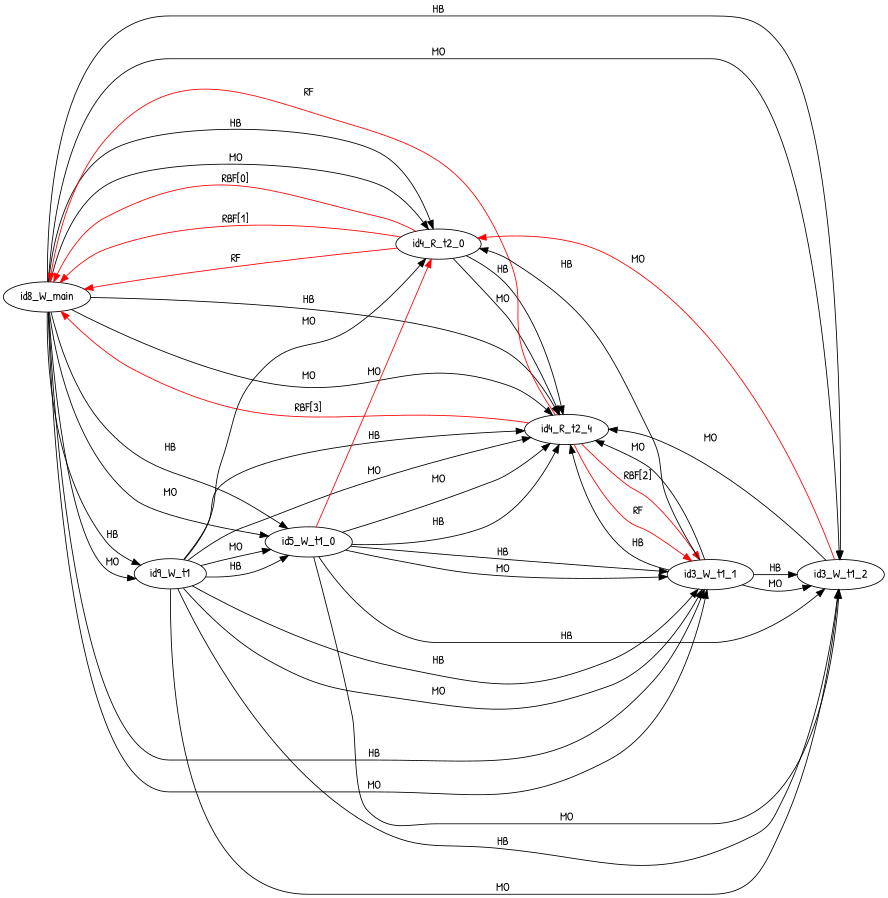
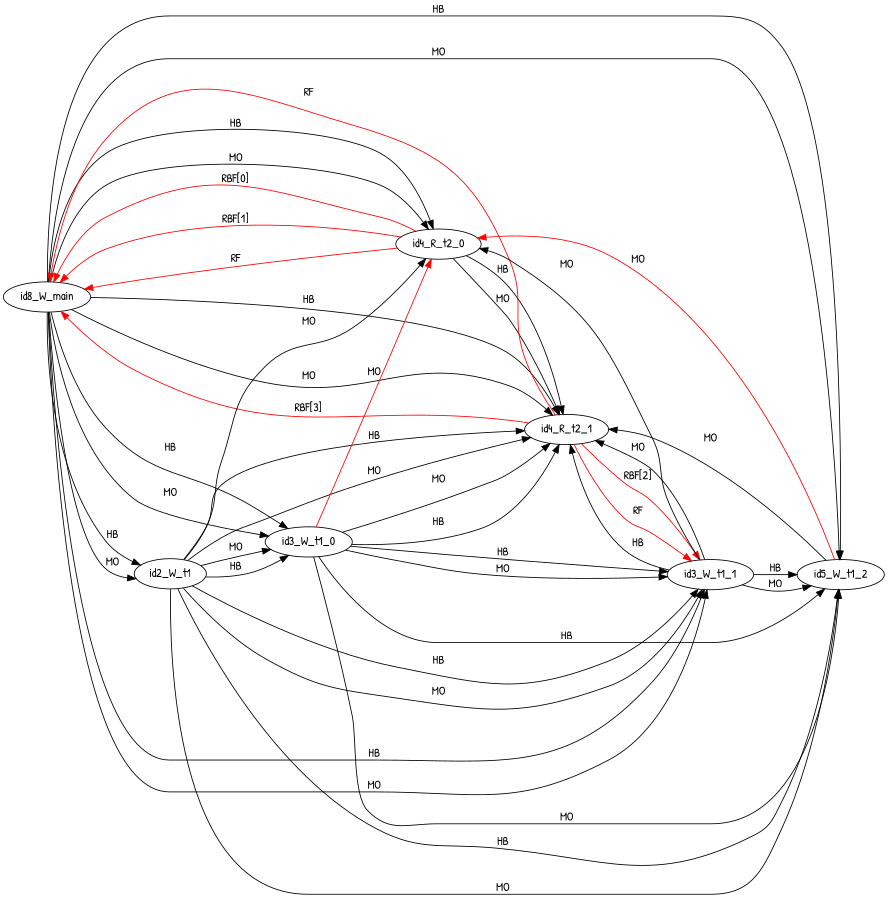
edge "id3_W_t1_1" -> "id4_R_t2_0": label "HB" -> "MO"
node "id4_R_t2_4": label "id4_R_t2_4" -> "id4_R_t2_1"
node "id5_W_t1_0": label "id5_W_t1_0" -> "id3_W_t1_0"
node "id9_W_t1": label "id9_W_t1" -> "id2_W_t1"
node "id3_W_t1_2": label "id3_W_t1_2" -> "id5_W_t1_2"
